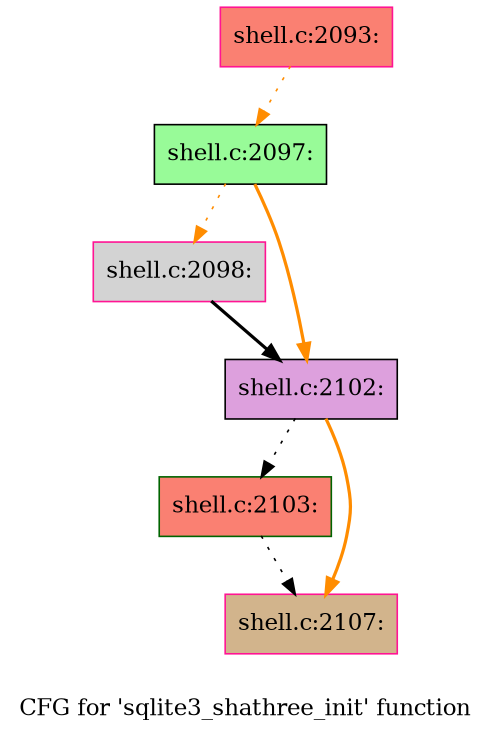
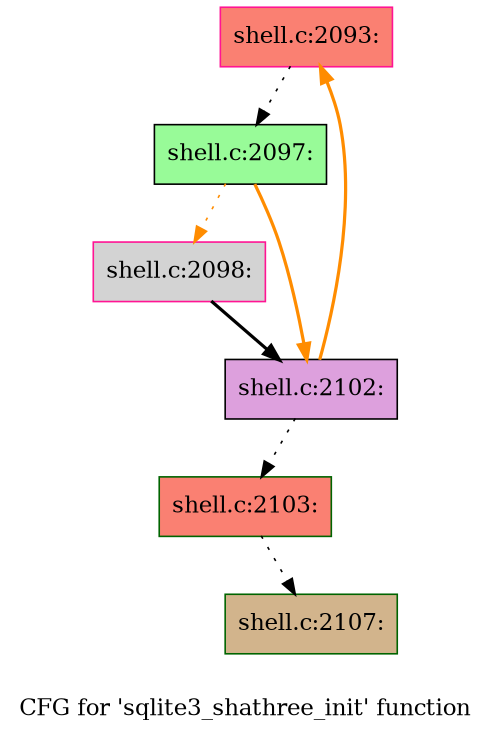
edge "shell.c:2093:" -> "shell.c:2097:": color darkorange -> black
edge "shell.c:2102:" -> "shell.c:2107:": now "shell.c:2102:" -> "shell.c:2093:"
node "shell.c:2107:": color deeppink -> darkgreen
